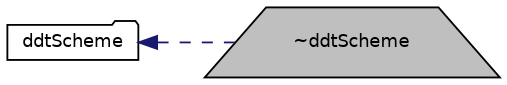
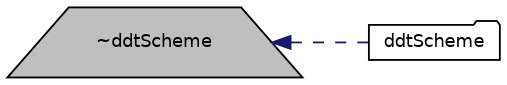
edge "~ddtScheme" -> "ddtScheme": reversed
